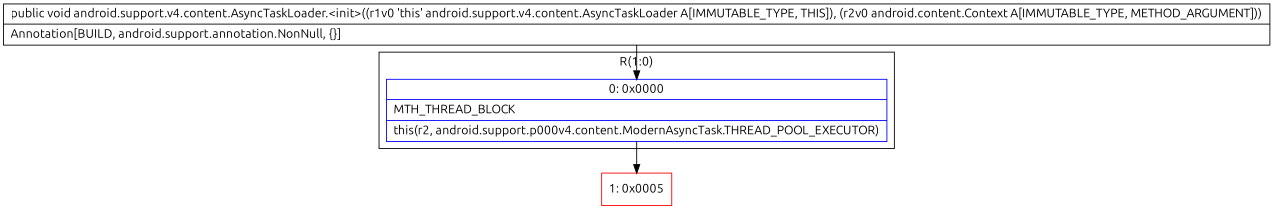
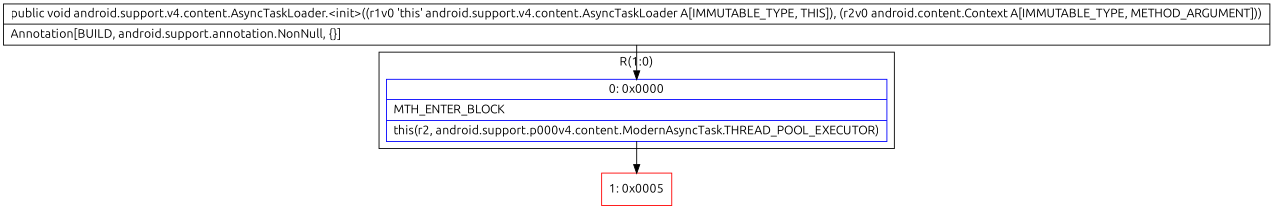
node "0: 0x0000": text "MTH_THREAD_BLOCK" -> "MTH_ENTER_BLOCK"
